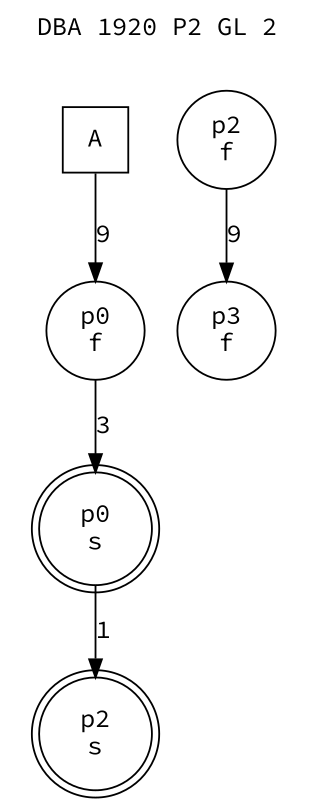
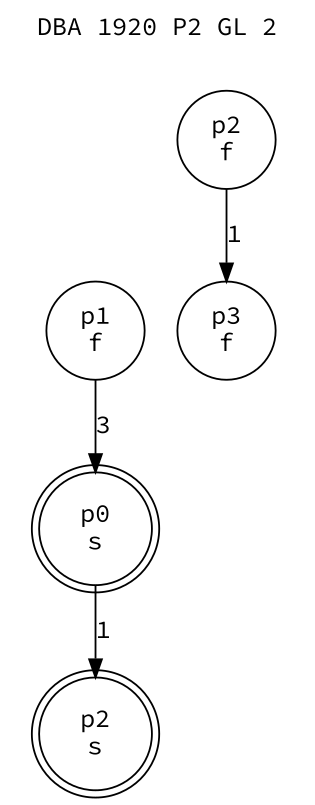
node "A": removed
edge "p2 f" -> "p3 f": label "9" -> "1"
node "p0 f": label "p0 f" -> "p1 f"
